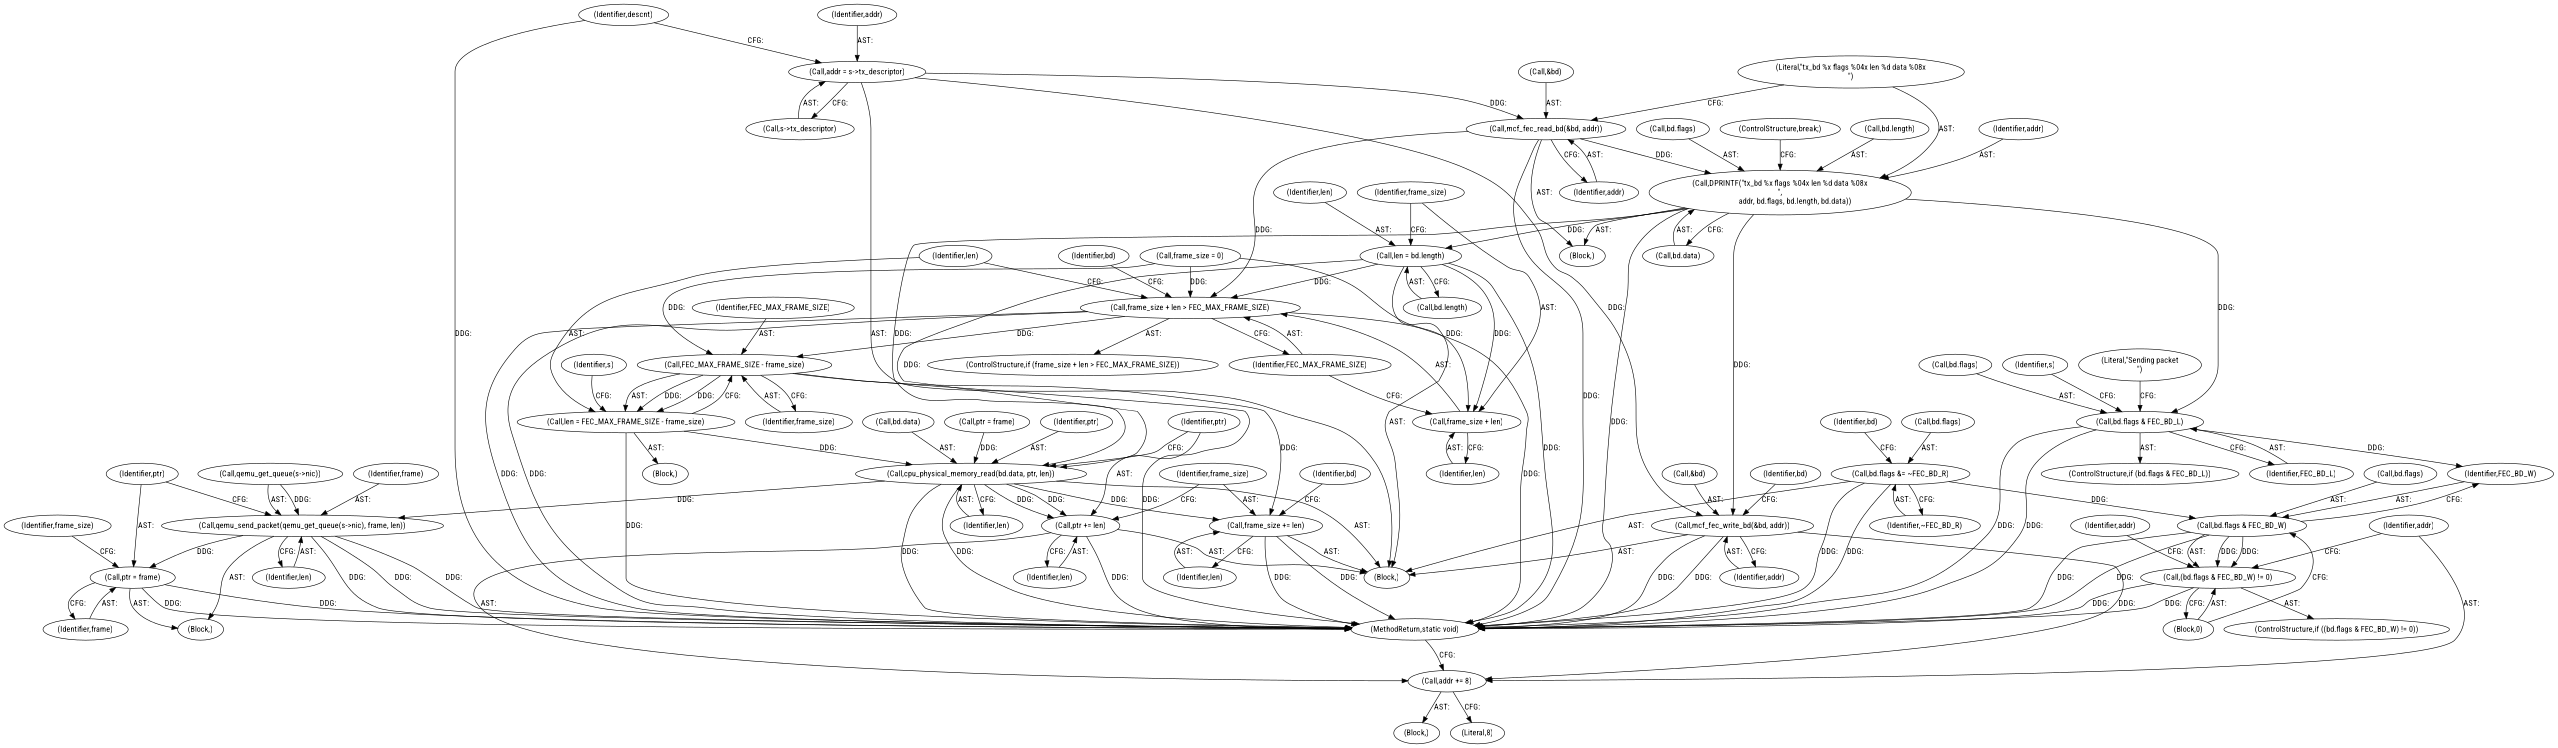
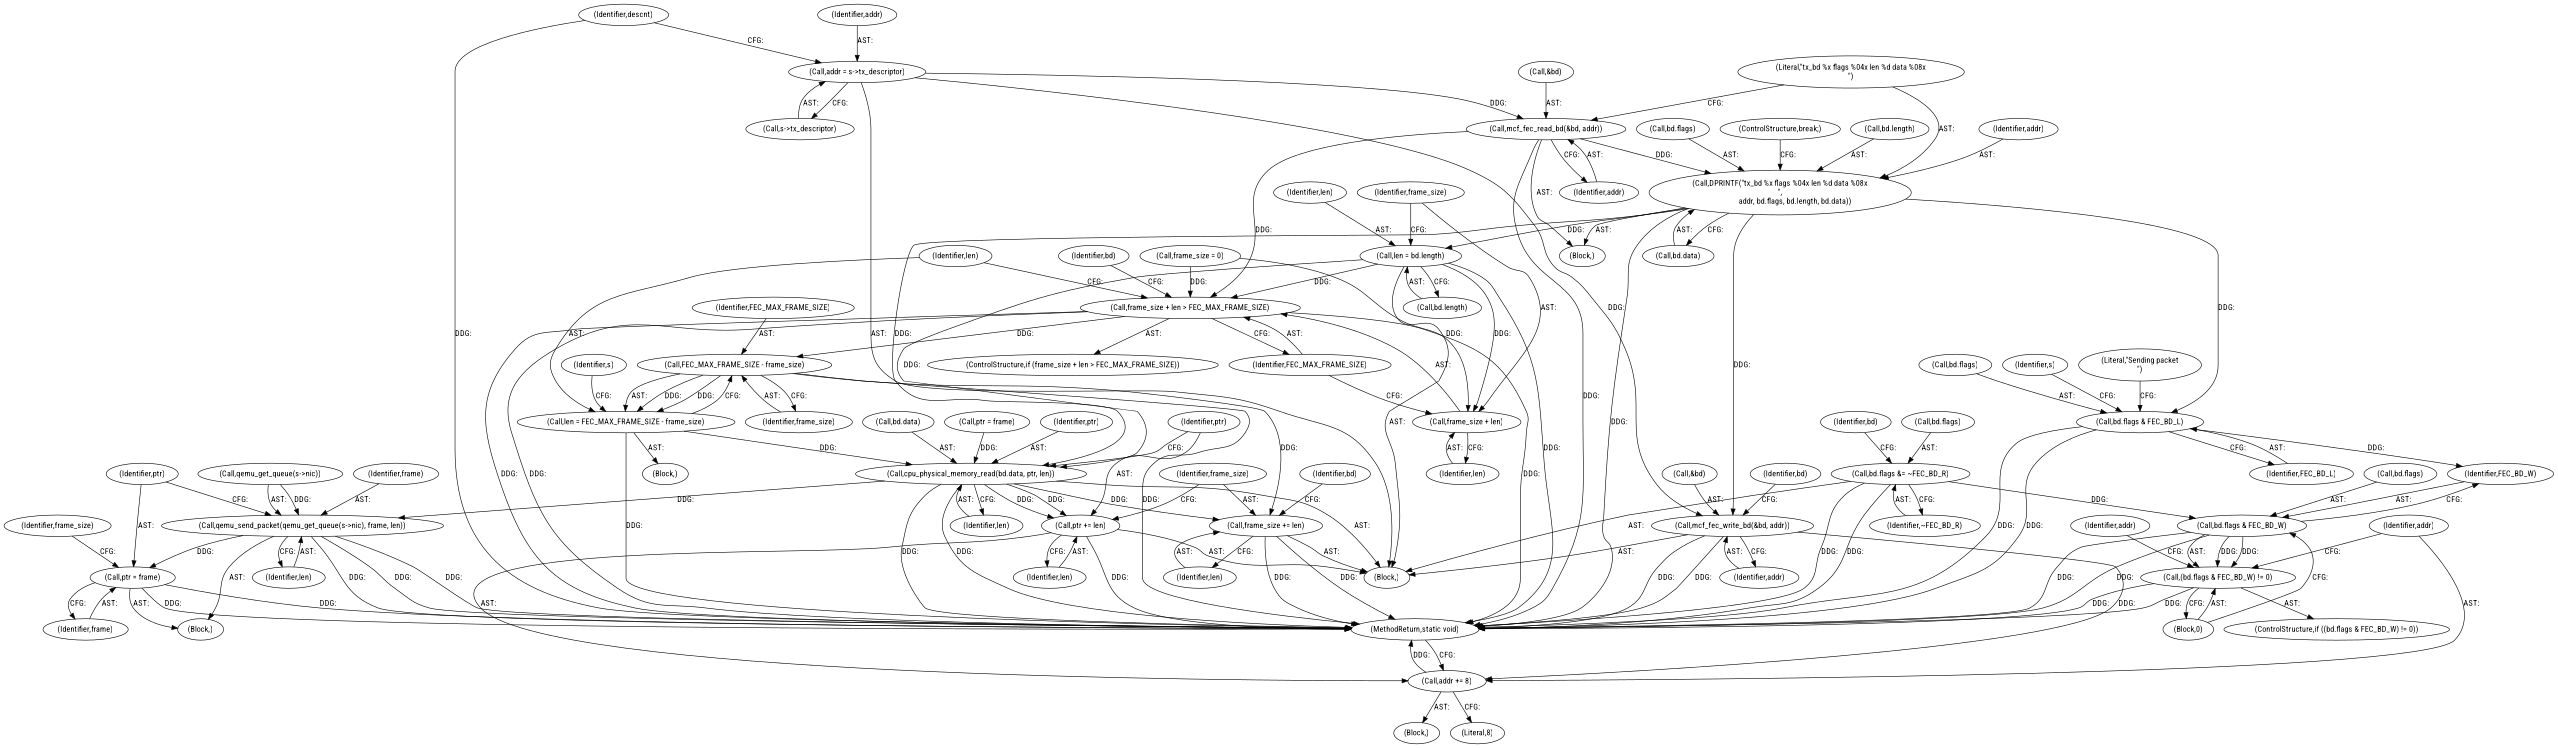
edge "(Call,frame_size = 0)" -> "(Call,FEC_MAX_FRAME_SIZE - frame_size)": removed, label "DDG:"
node "(ControlStructure,if (bd.flags & FEC_BD_L))": removed
edge "(Call,addr += 8)" -> "(MethodReturn,static void)": added, label "DDG:"
